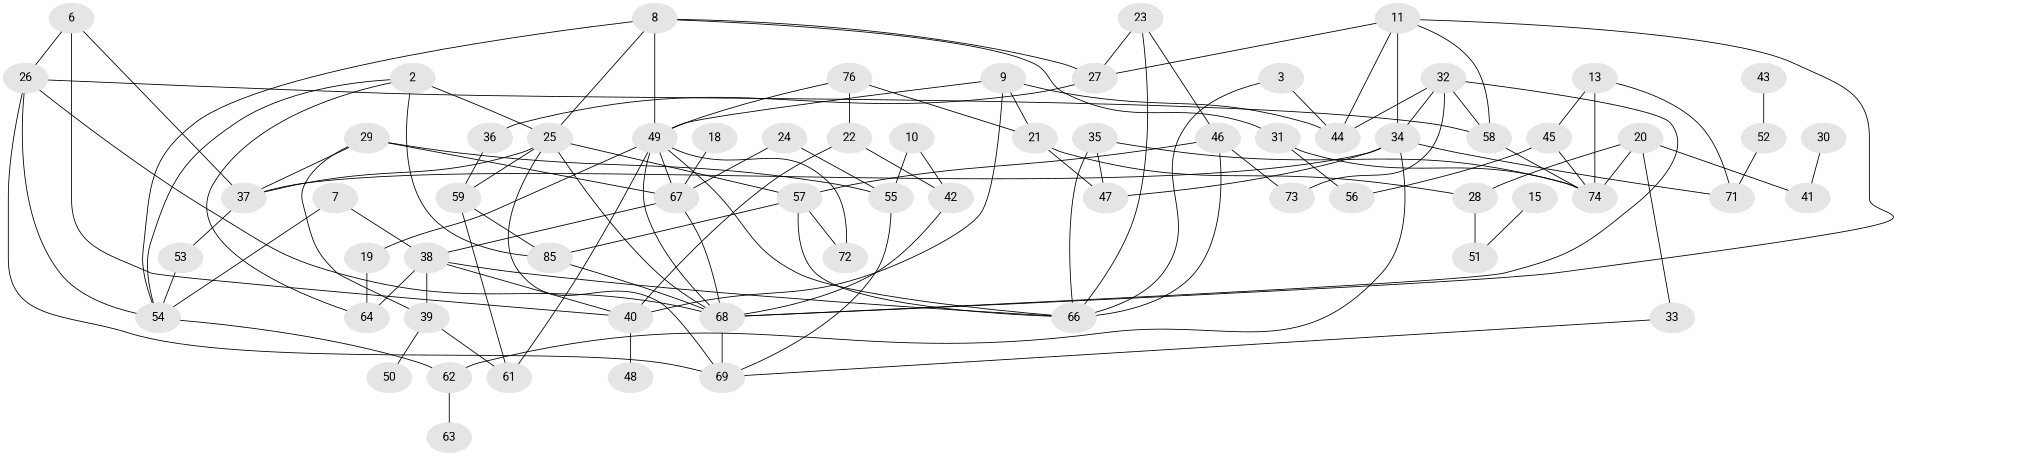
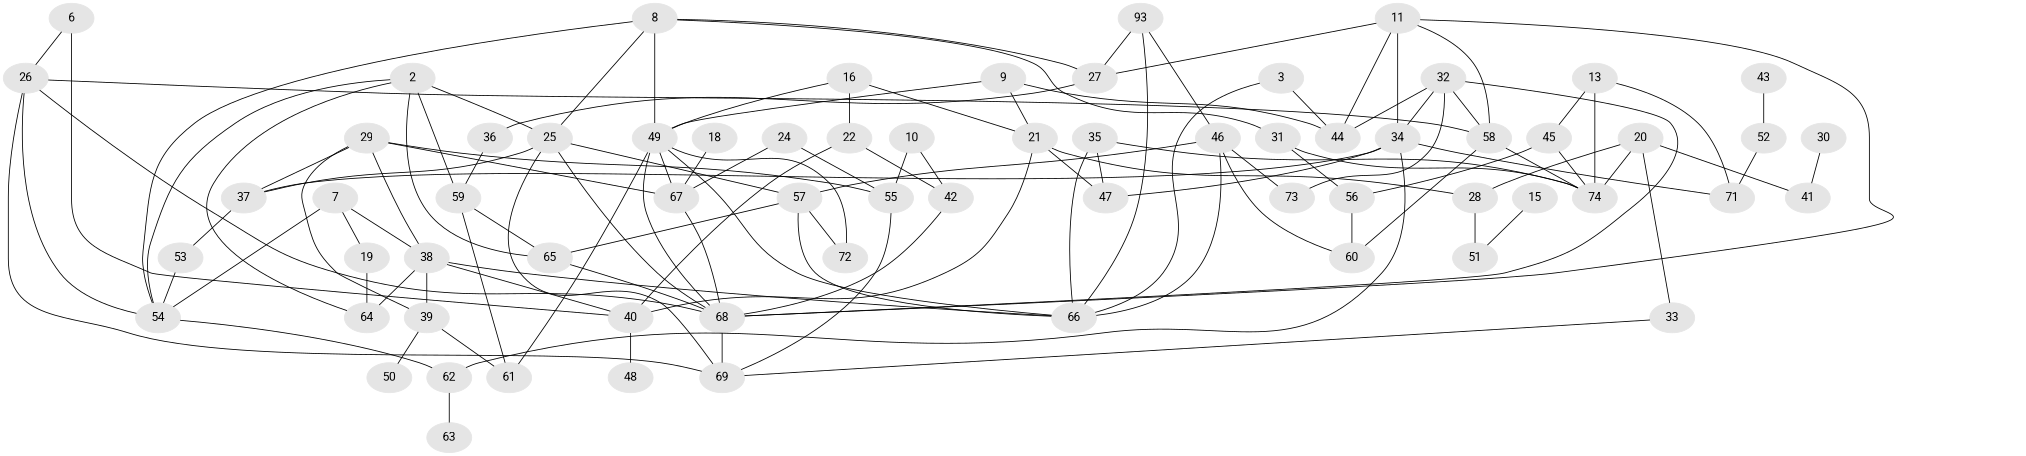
node "23": label "23" -> "93"
node "76": label "76" -> "16"
edge "6" -- "37": removed
edge "25" -- "59": now "2" -- "59"
edge "49" -- "19": now "7" -- "19"
edge "67" -- "38": now "29" -- "38"
node "85": label "85" -> "65"
node "60": added
edge "9" -- "40": now "21" -- "40"
